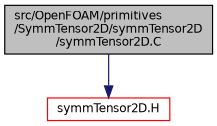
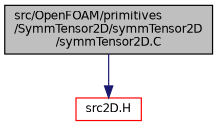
node "symmTensor2D.H": label "symmTensor2D.H" -> "src2D.H"
